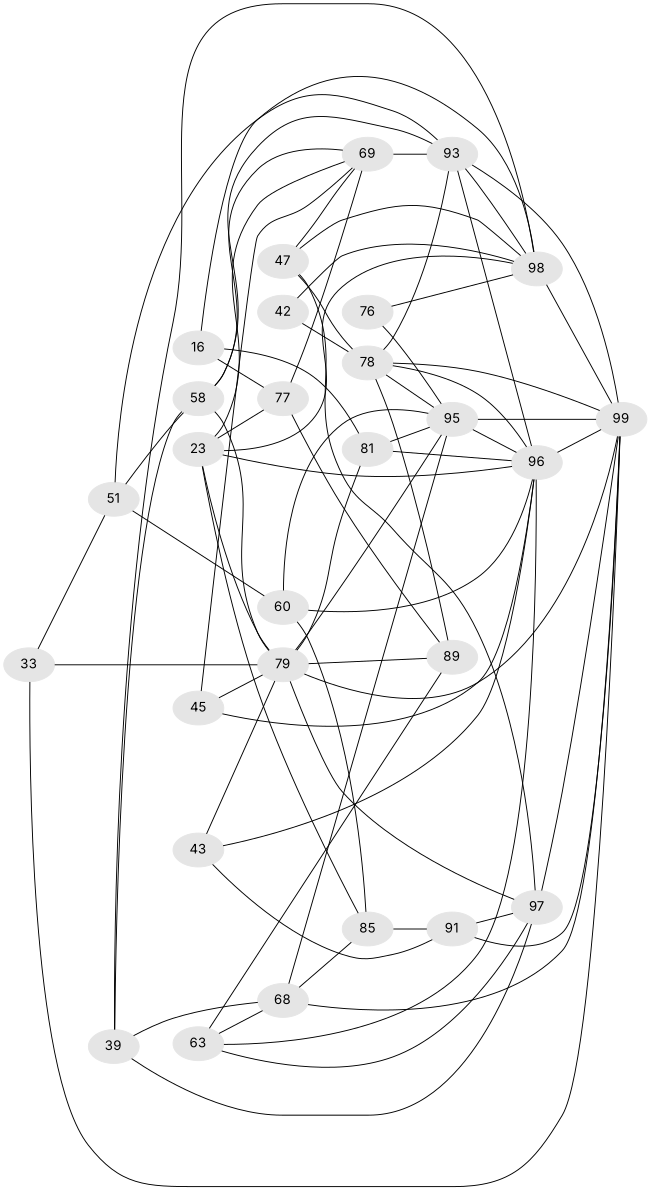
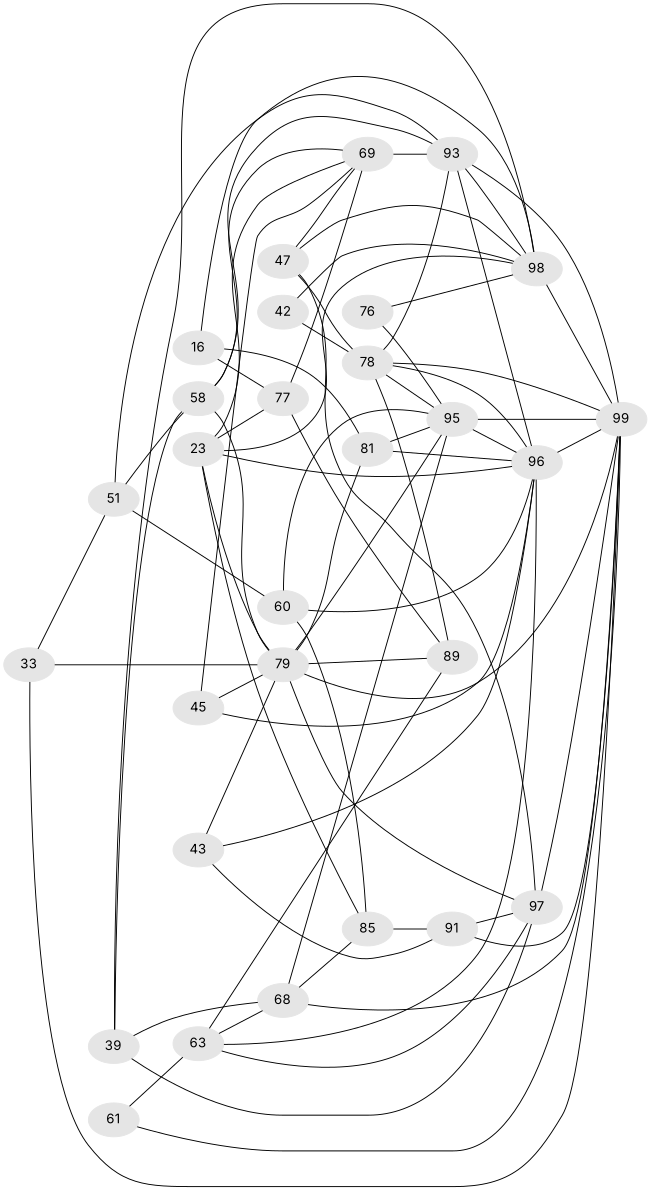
node "61": added
